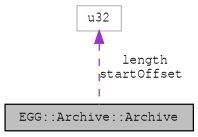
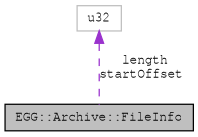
node "EGG::Archive::Archive": label "EGG::Archive::Archive" -> "EGG::Archive::FileInfo"
